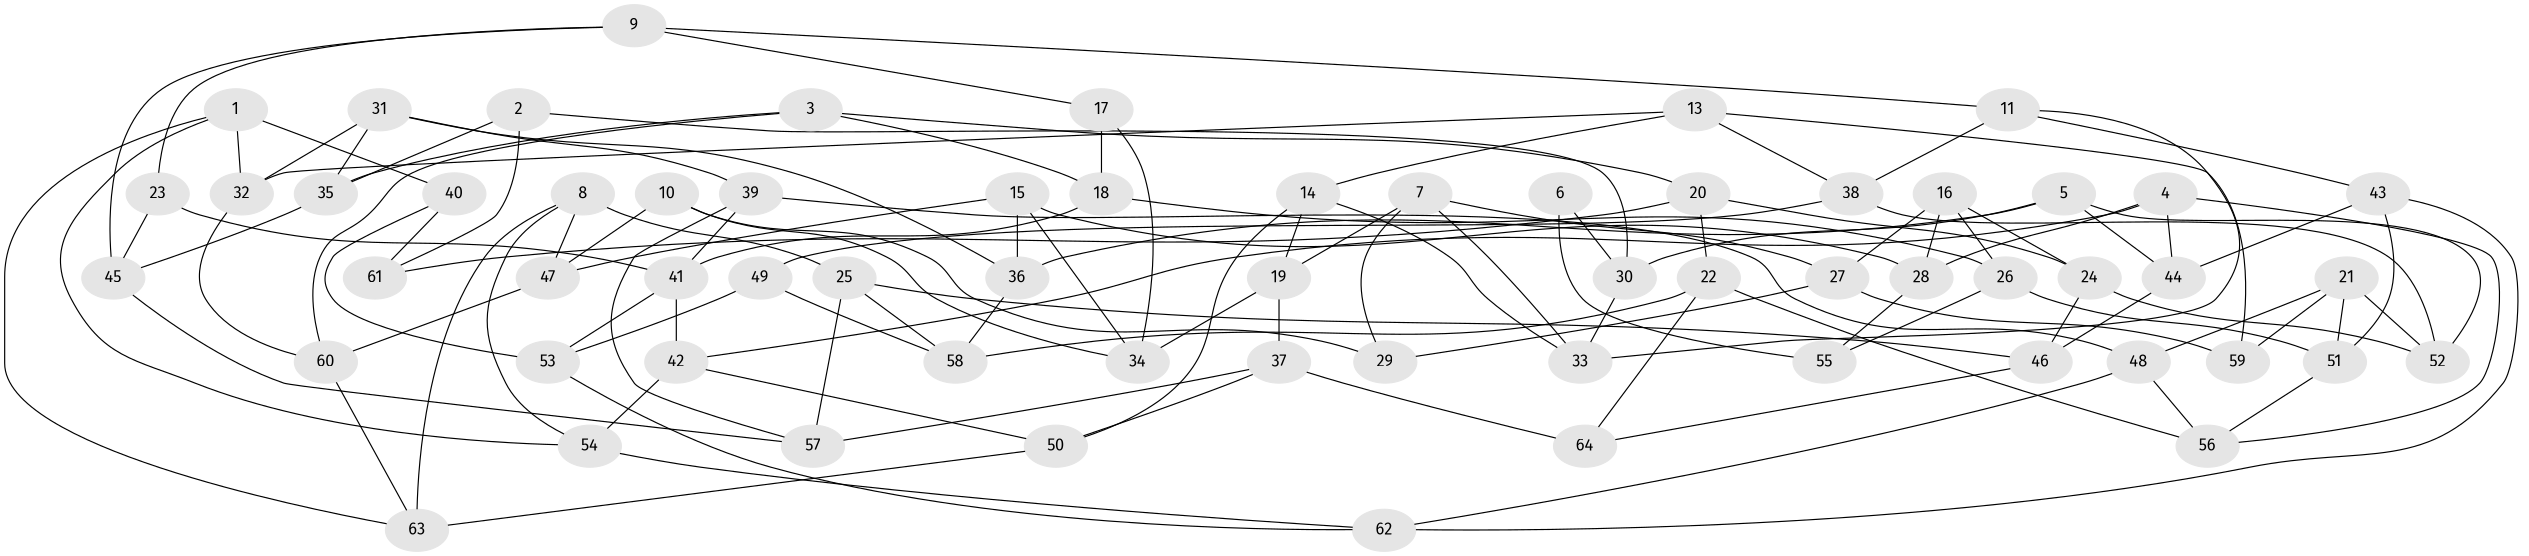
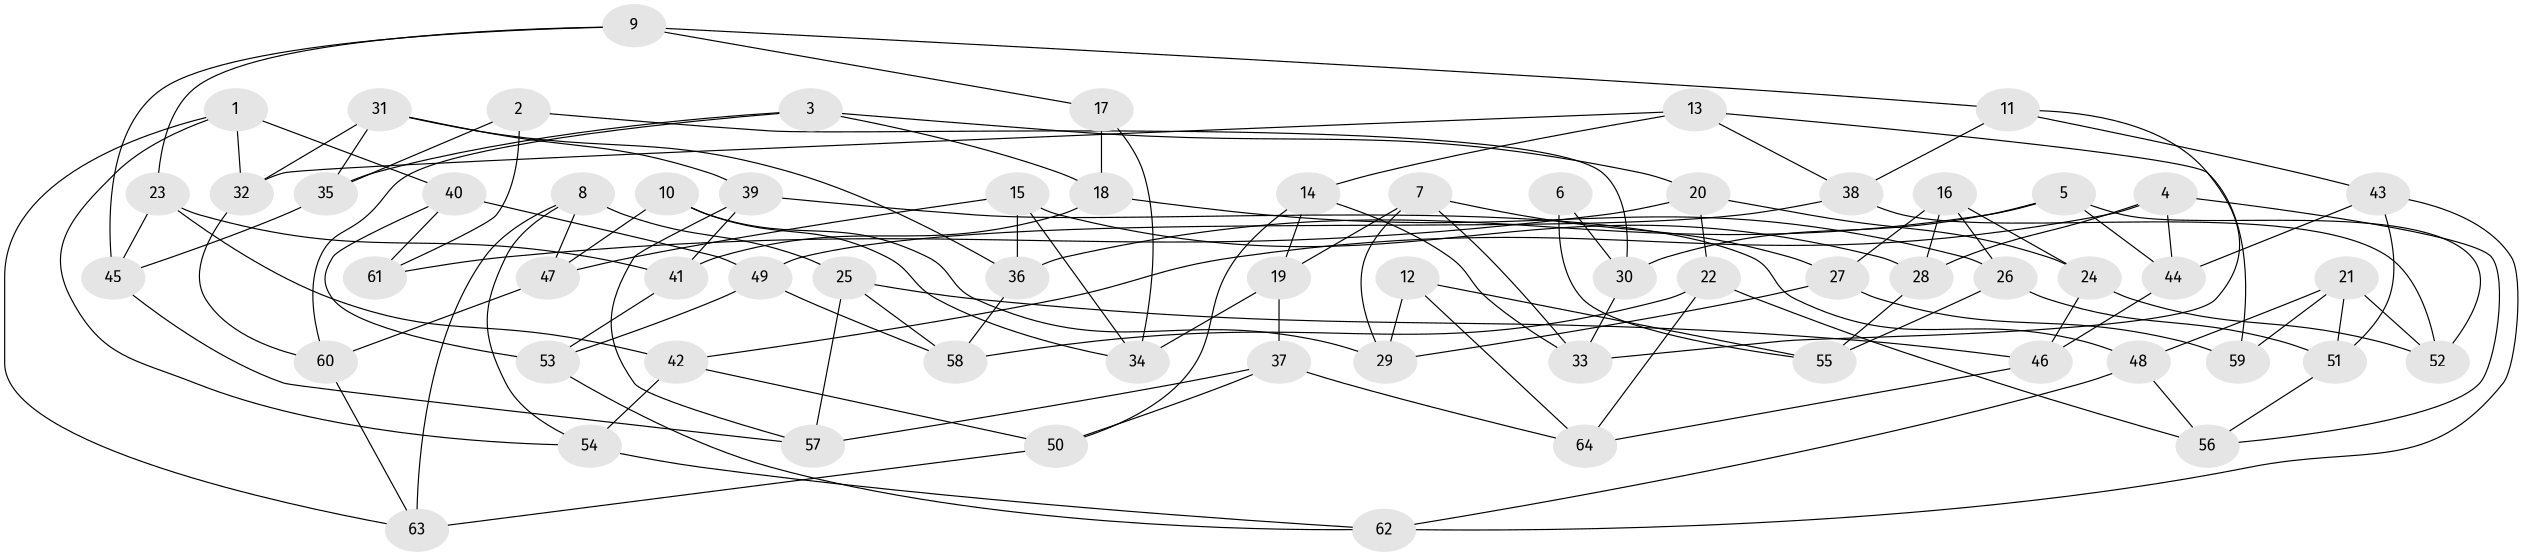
edge "40" -- "49": added
node "12": added
edge "41" -- "42": now "23" -- "42"
